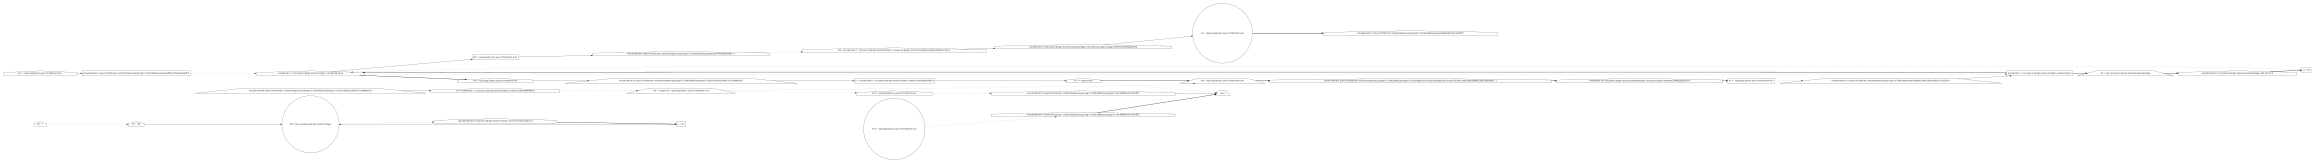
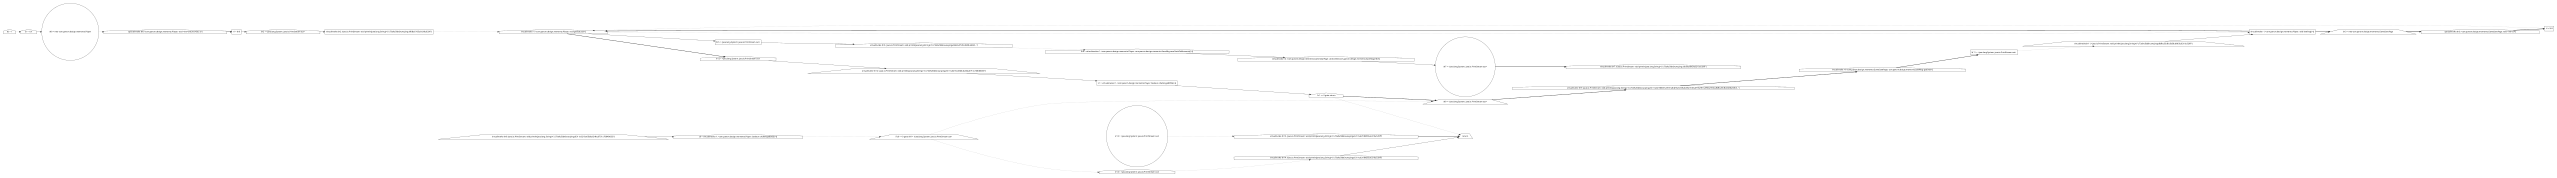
edge "r1 = $r0" -> "$r0 = new com.pancm.design.memento.Player": now "r1 = $r0" -> "$r2 = <java.lang.System: java.io.PrintStream out>"
